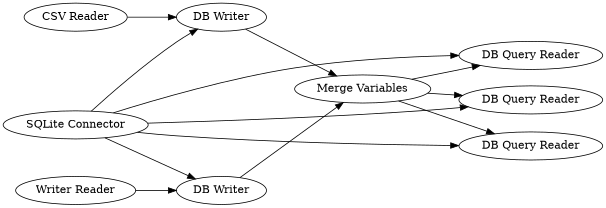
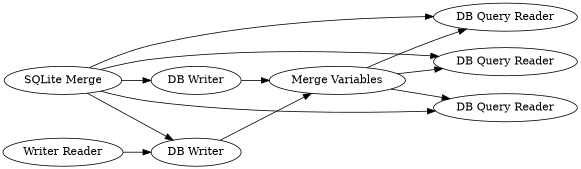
node "CSV Reader": removed
node "SQLite Connector": label "SQLite Connector" -> "SQLite Merge"
